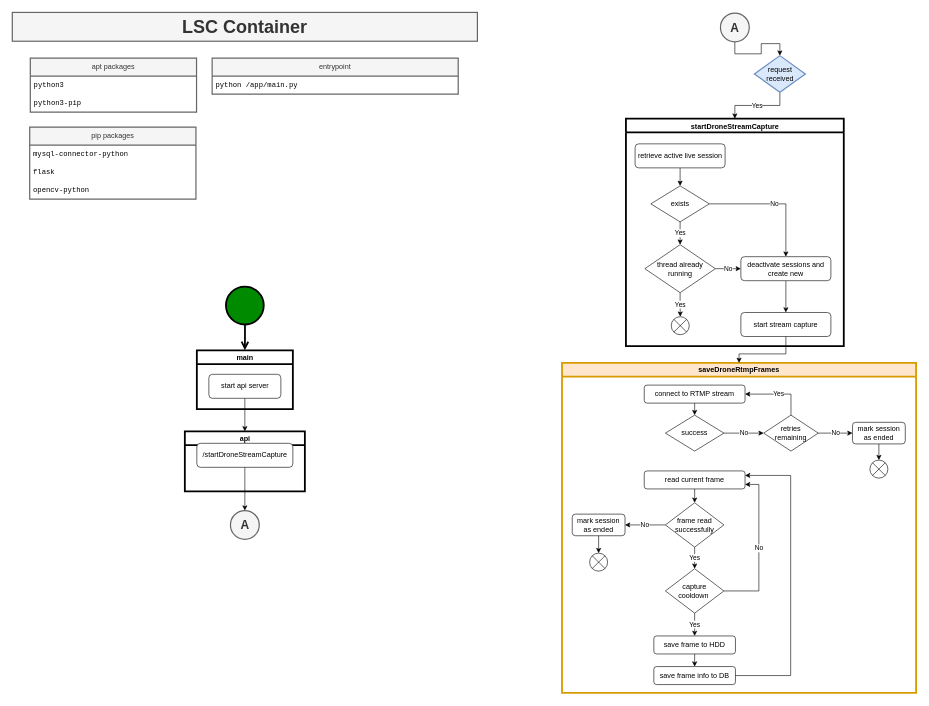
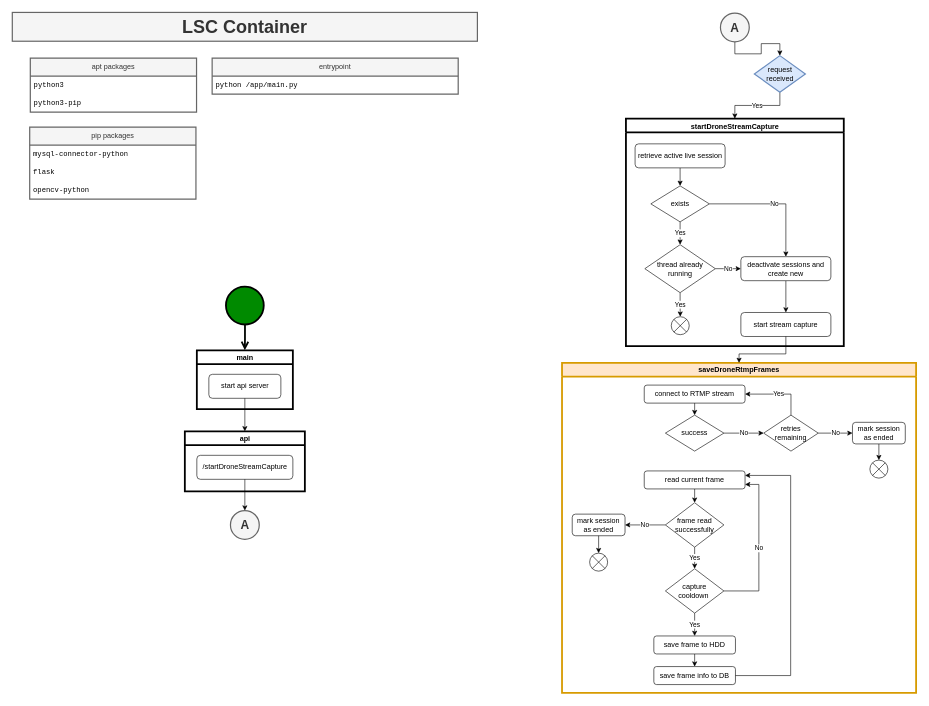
node "/startDroneStreamCapture": moved (245, 455) -> (245, 467)
